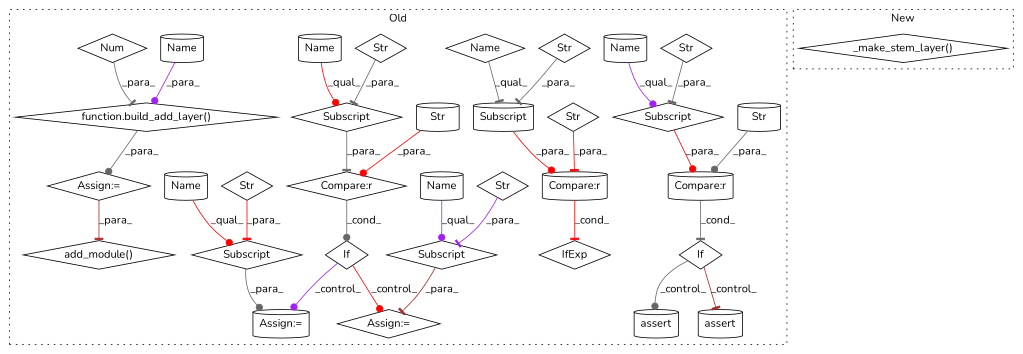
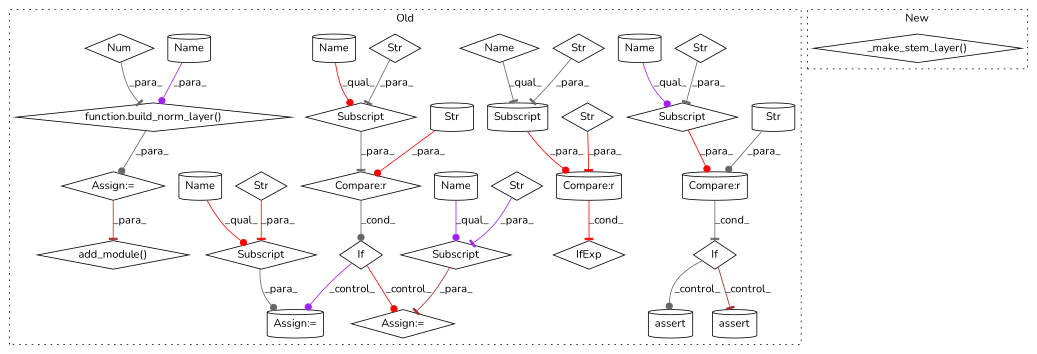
node "function.build_add_layer()": label "function.build_add_layer()" -> "function.build_norm_layer()"
